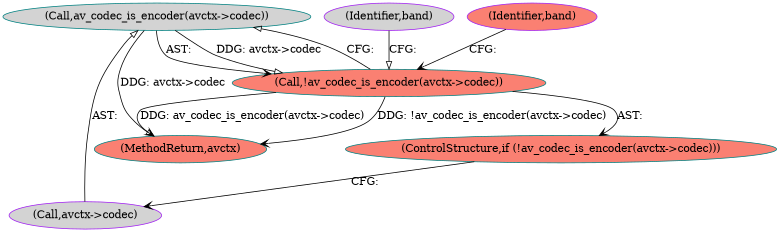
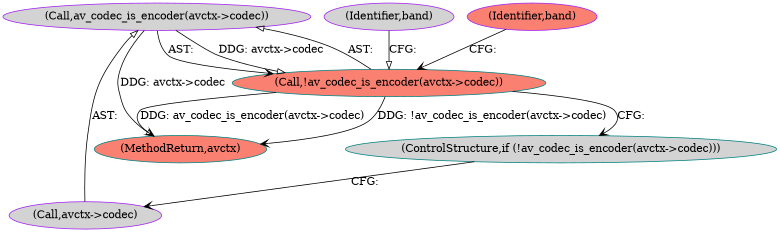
node "(Call,av_codec_is_encoder(avctx->codec))": color teal -> purple
edge "(Call,!av_codec_is_encoder(avctx->codec))" -> "(Call,av_codec_is_encoder(avctx->codec))": label "CFG: " -> "AST: "
edge "(Call,!av_codec_is_encoder(avctx->codec))" -> "(ControlStructure,if (!av_codec_is_encoder(avctx->codec)))": label "AST: " -> "CFG: "
node "(ControlStructure,if (!av_codec_is_encoder(avctx->codec)))": fillcolor salmon -> lightgrey
